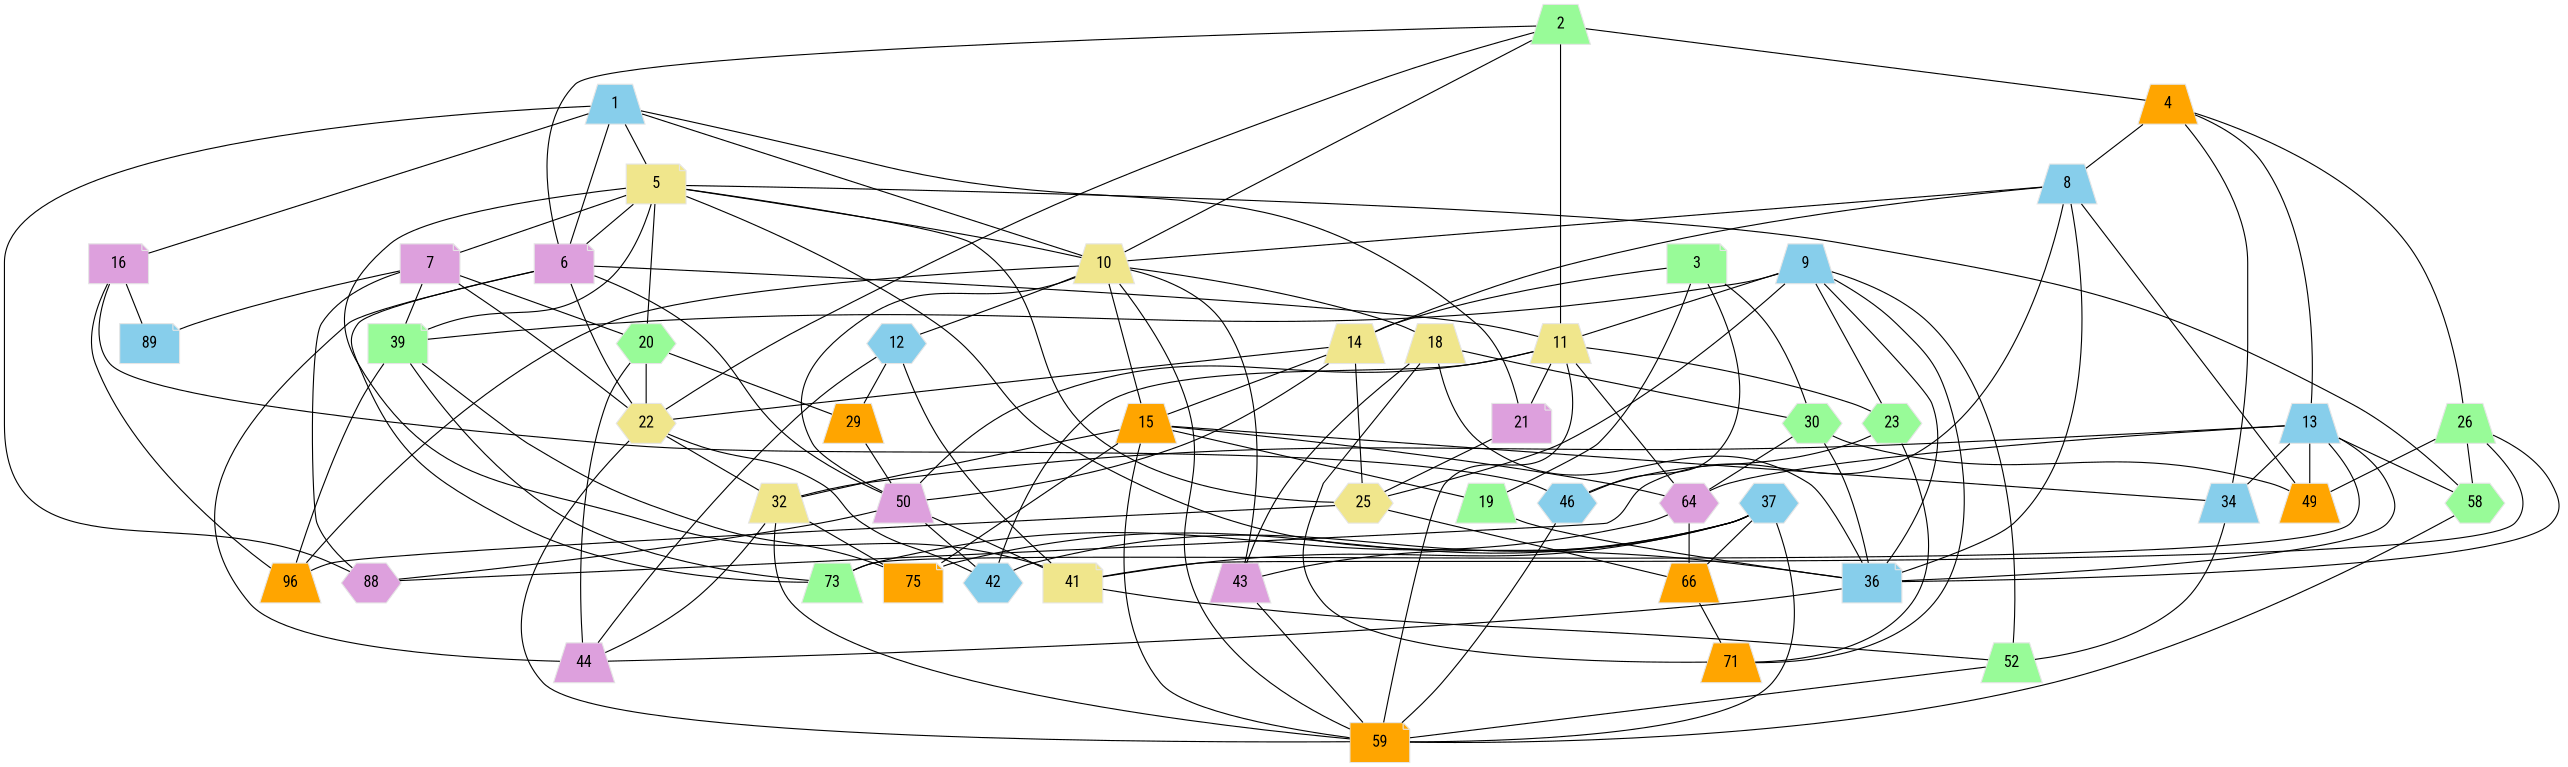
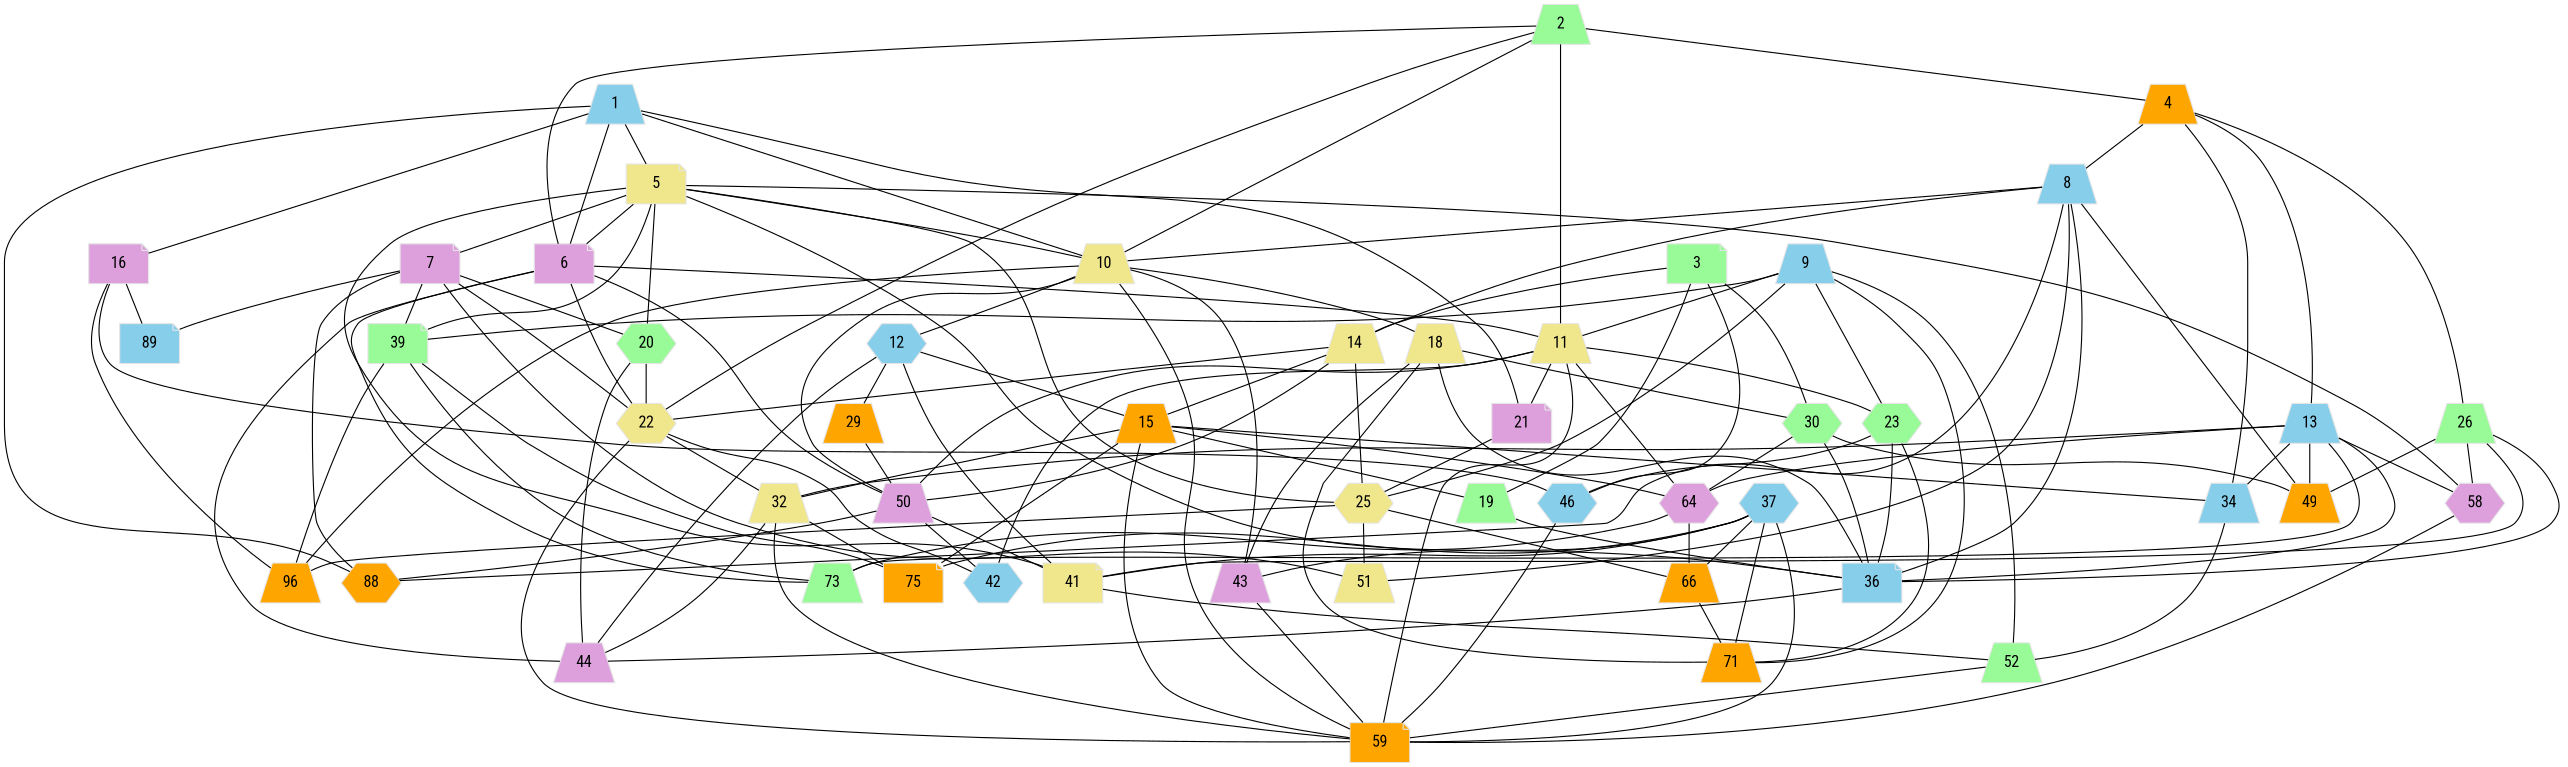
edge "10" -- "15": now "12" -- "15"
edge "20" -- "29": removed
edge "9" -- "36": now "23" -- "36"
node "58": fillcolor palegreen -> plum
edge "37" -- "42": now "37" -- "71"
node "88": fillcolor plum -> orange
node "51": added
